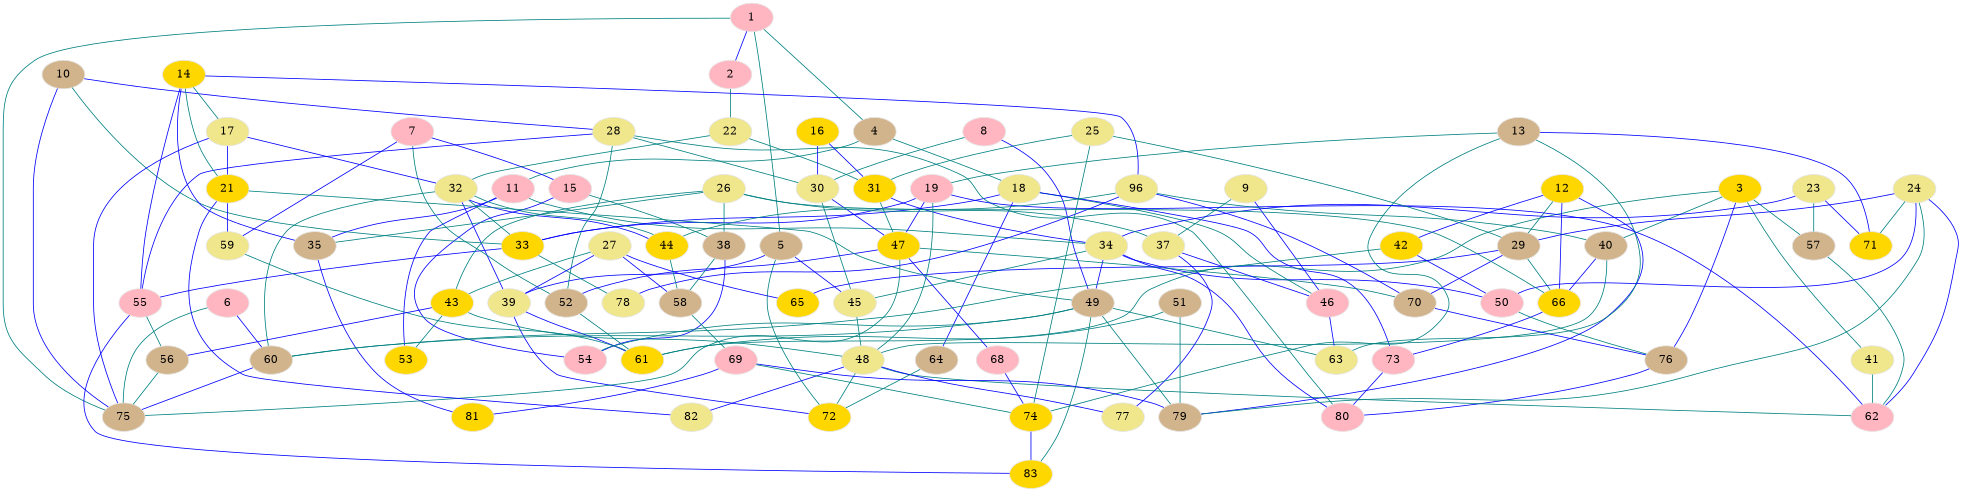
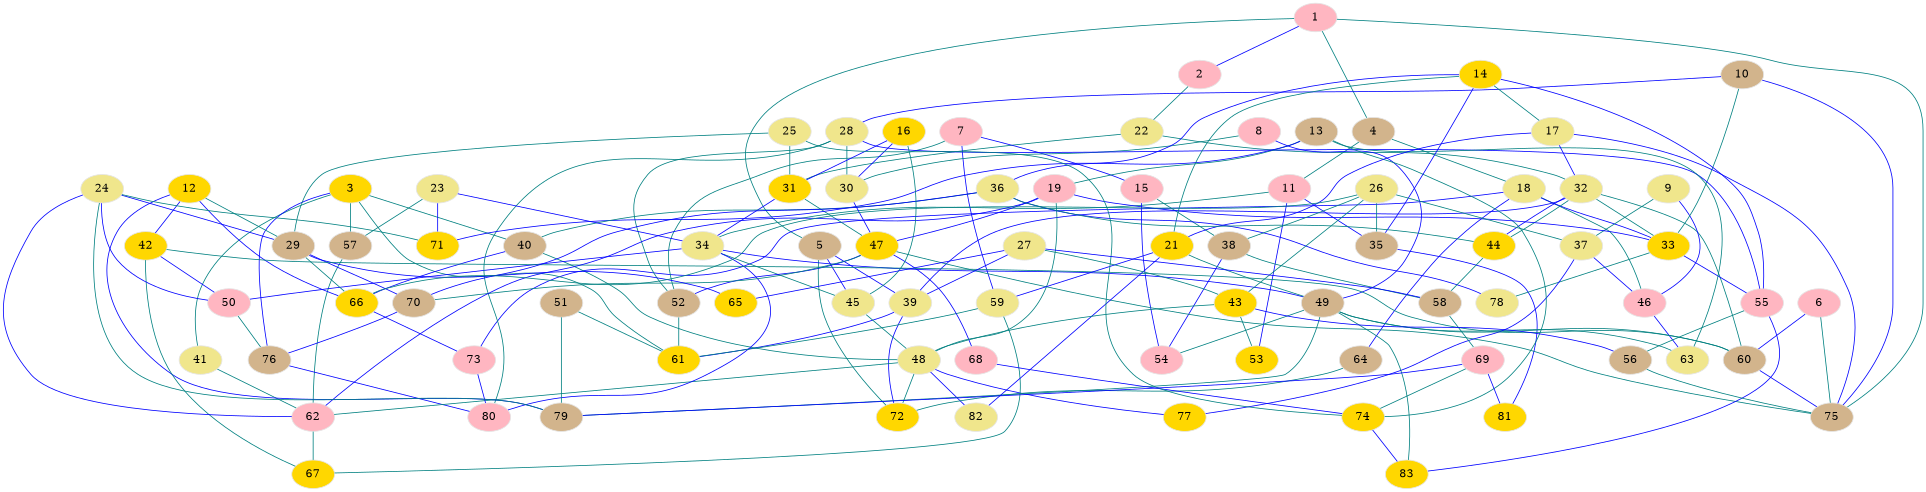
node "96": label "96" -> "36"
edge "30" -- "45": now "16" -- "45"
node "77": fillcolor khaki -> gold
node "67": added
